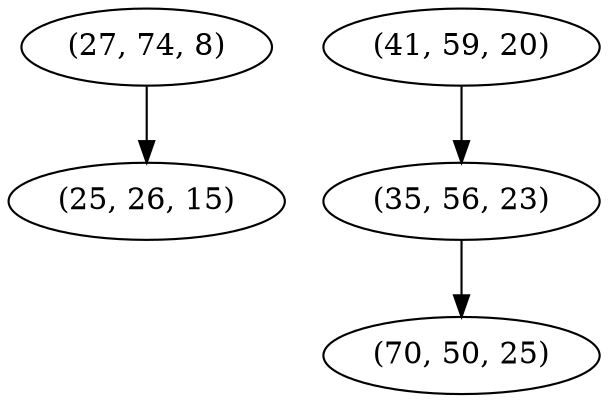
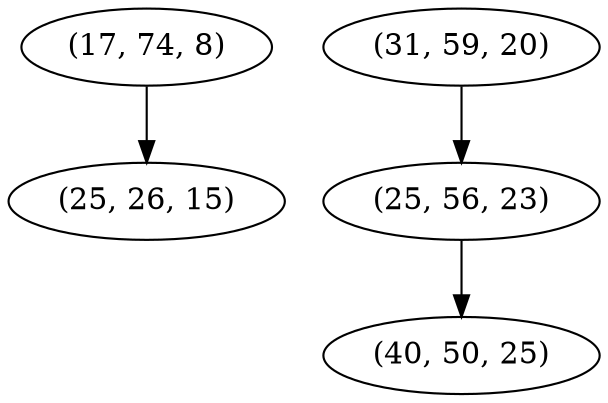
node "(27, 74, 8)": label "(27, 74, 8)" -> "(17, 74, 8)"
node "(41, 59, 20)": label "(41, 59, 20)" -> "(31, 59, 20)"
node "(35, 56, 23)": label "(35, 56, 23)" -> "(25, 56, 23)"
node "(70, 50, 25)": label "(70, 50, 25)" -> "(40, 50, 25)"
